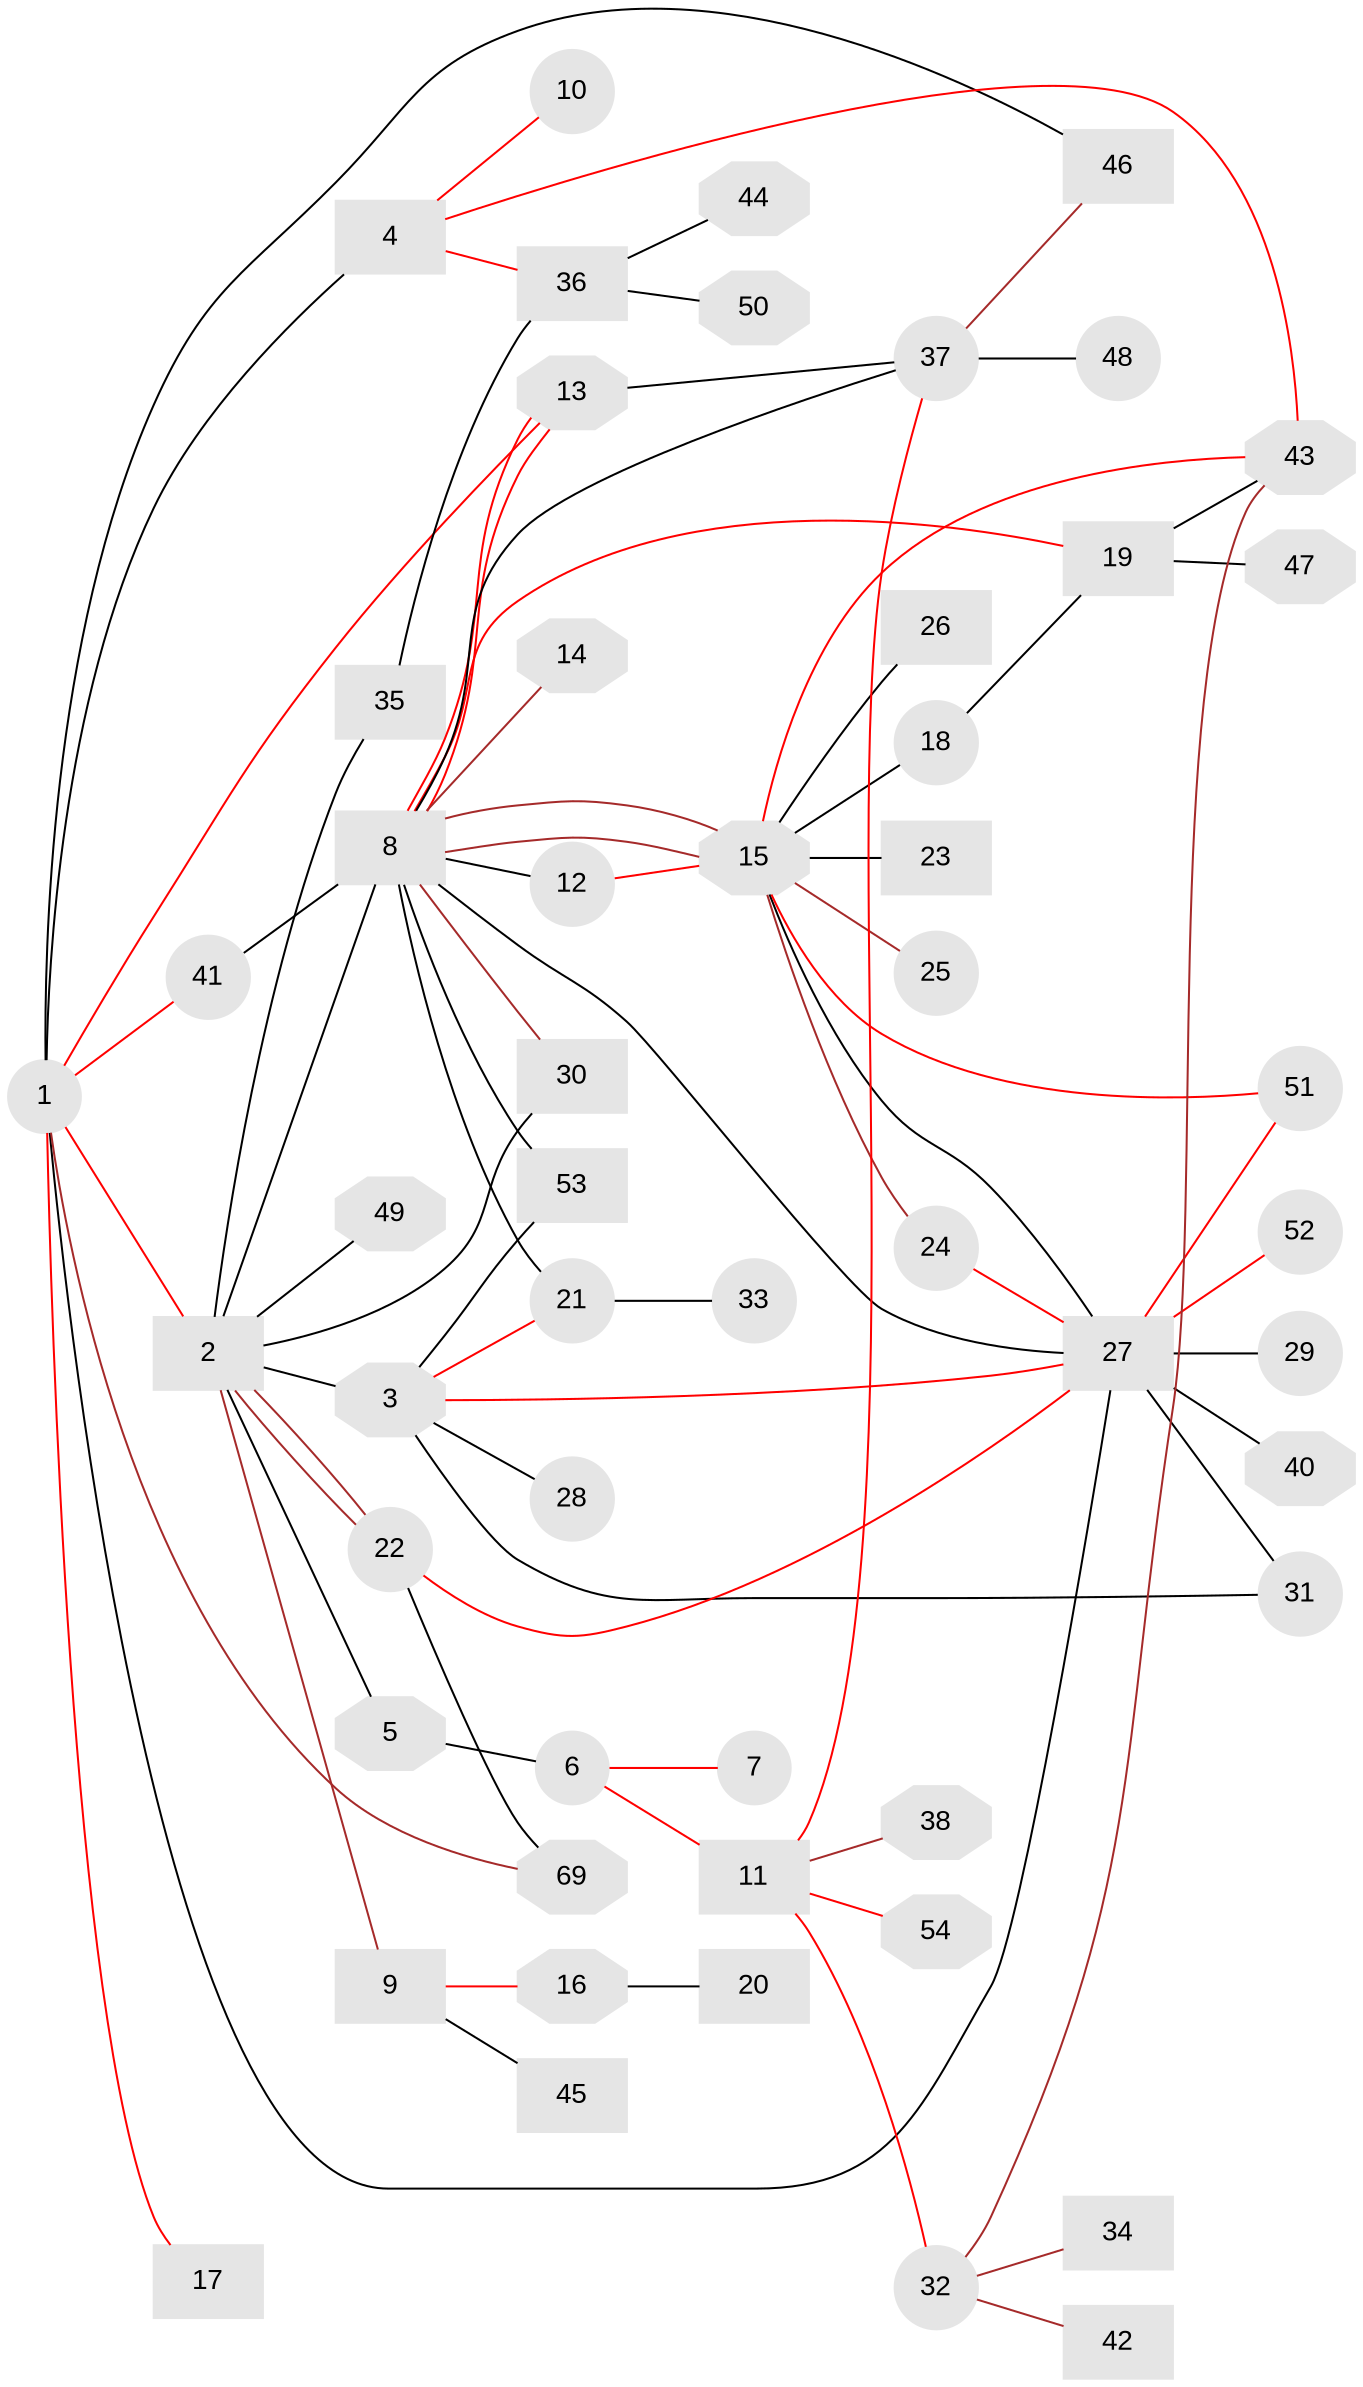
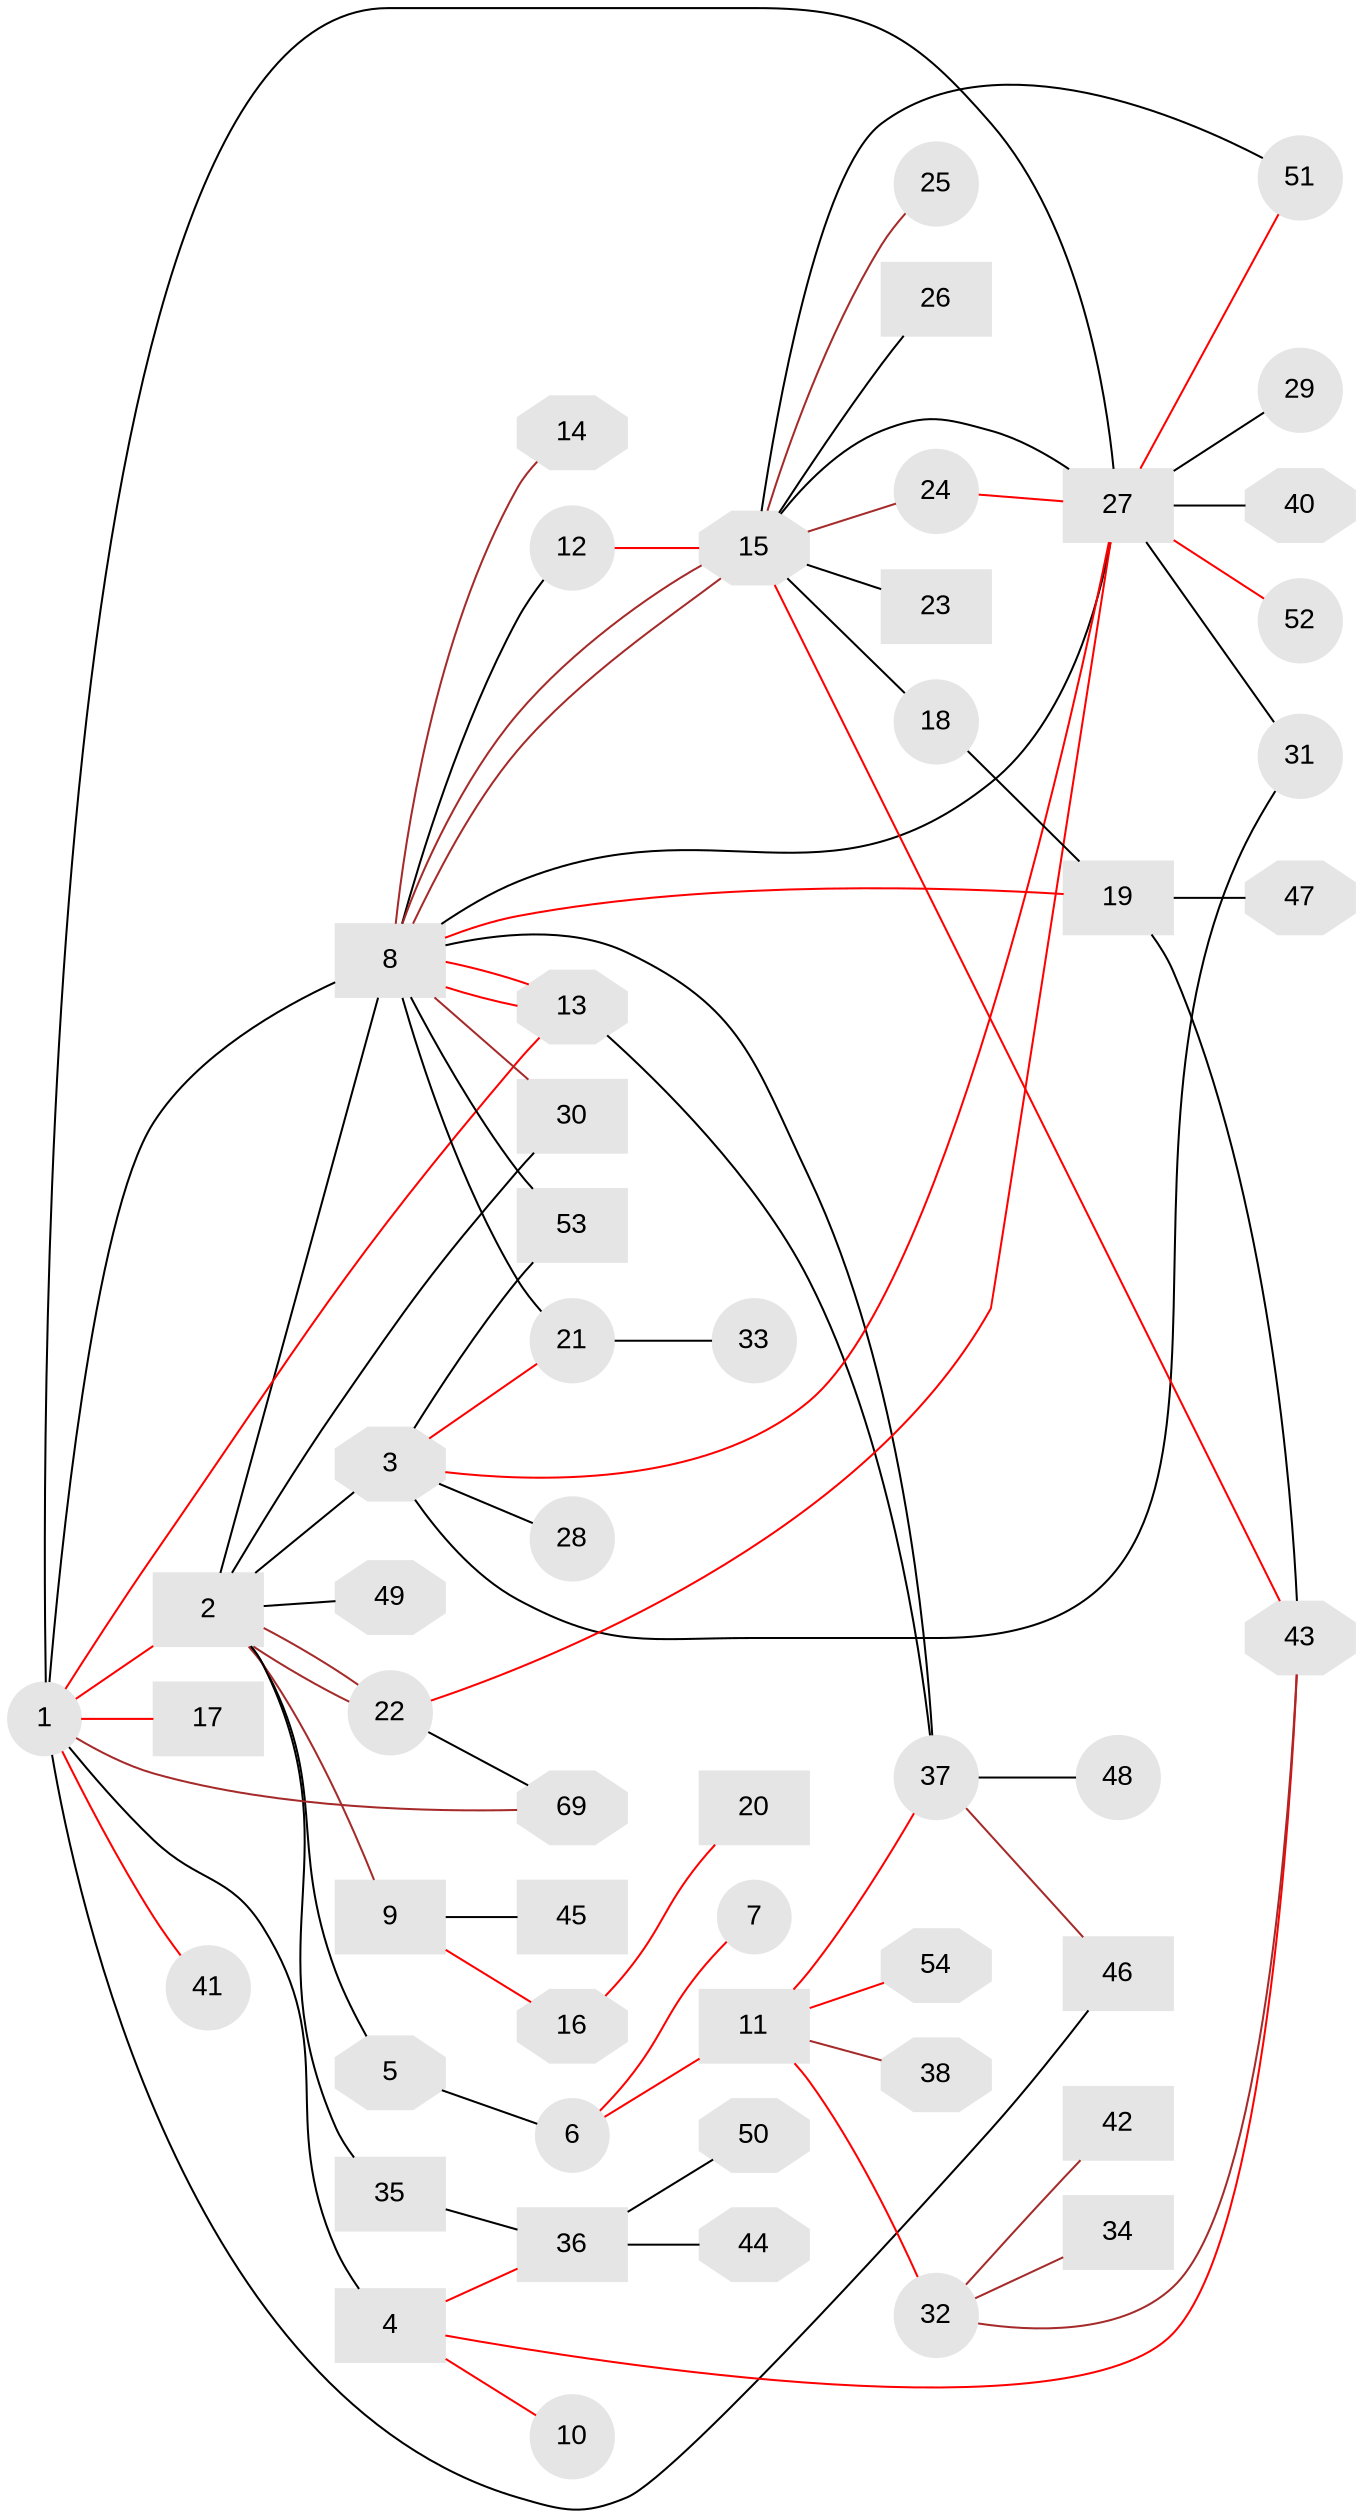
edge "8" -- "41": now "8" -- "1"
edge "15" -- "51": color red -> black
edge "16" -- "20": color black -> red
